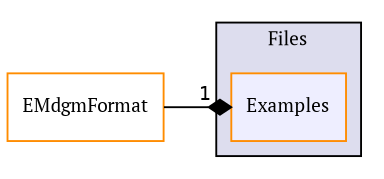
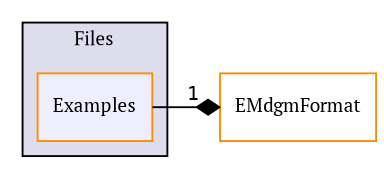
edge "EMdgmFormat" -> "Examples": reversed
